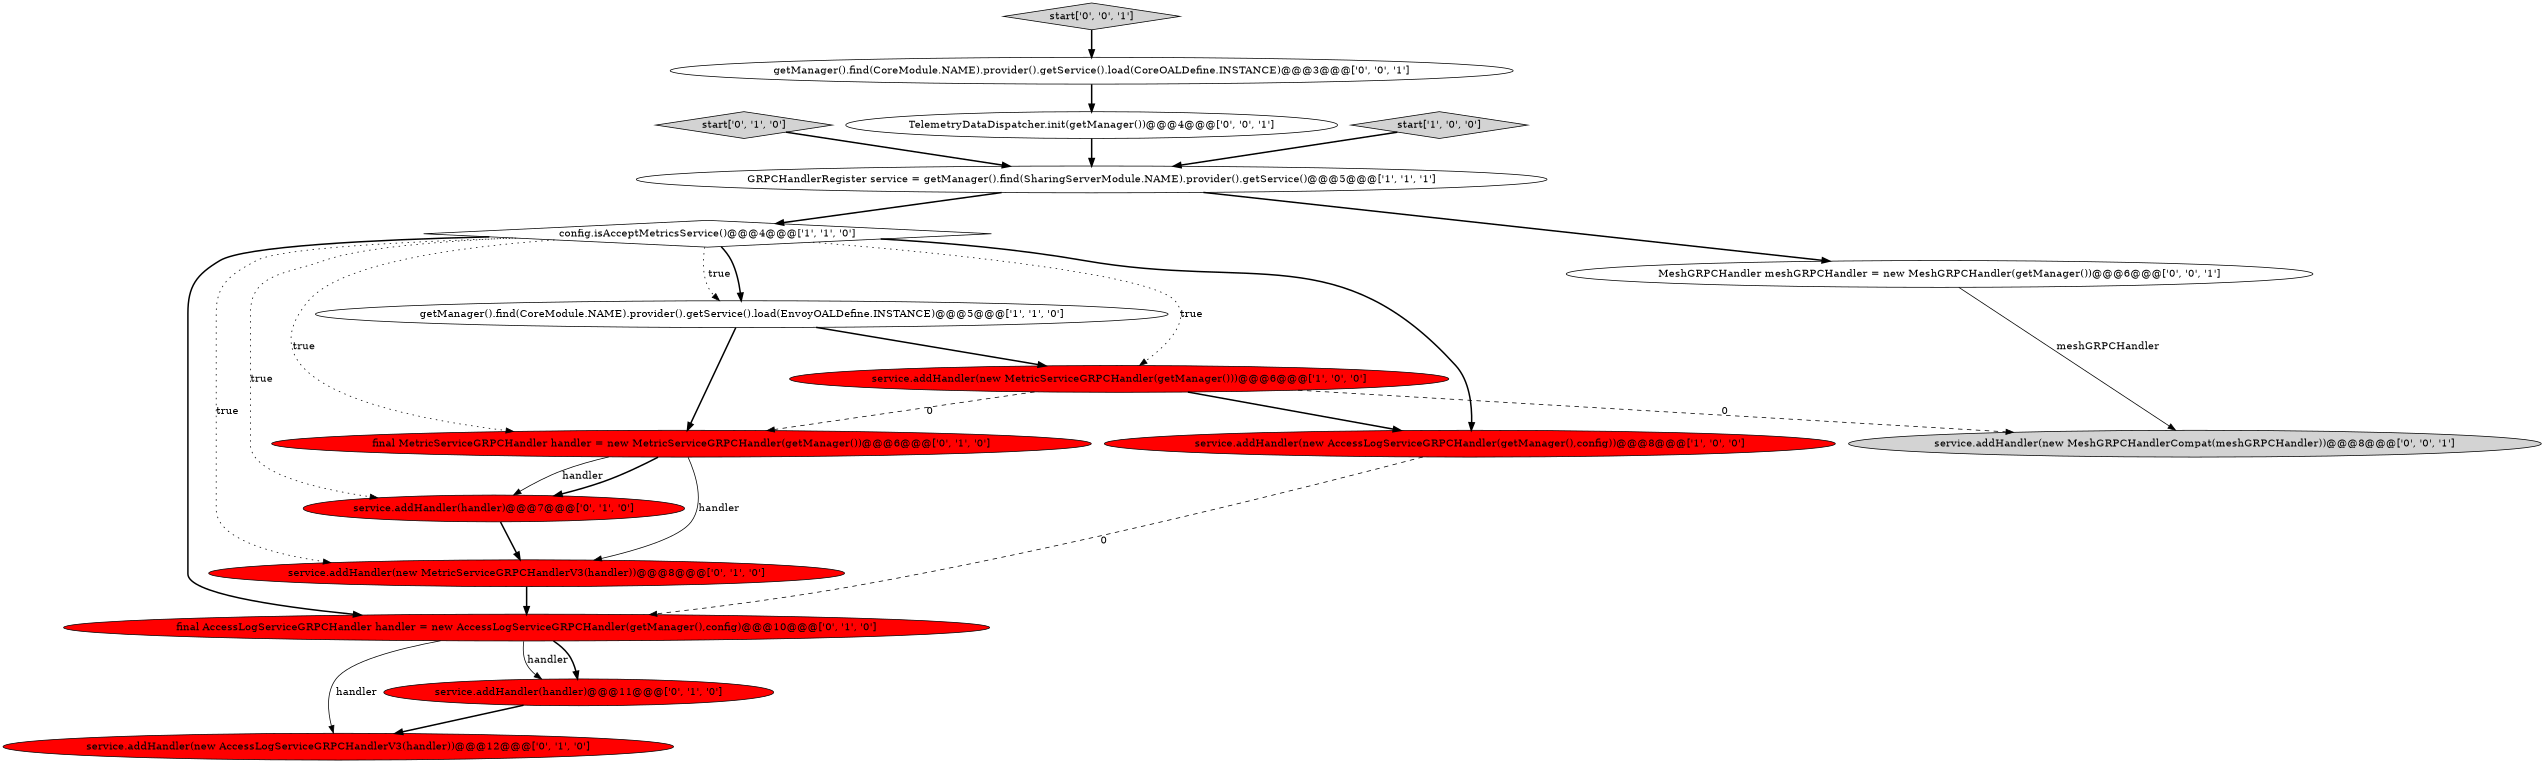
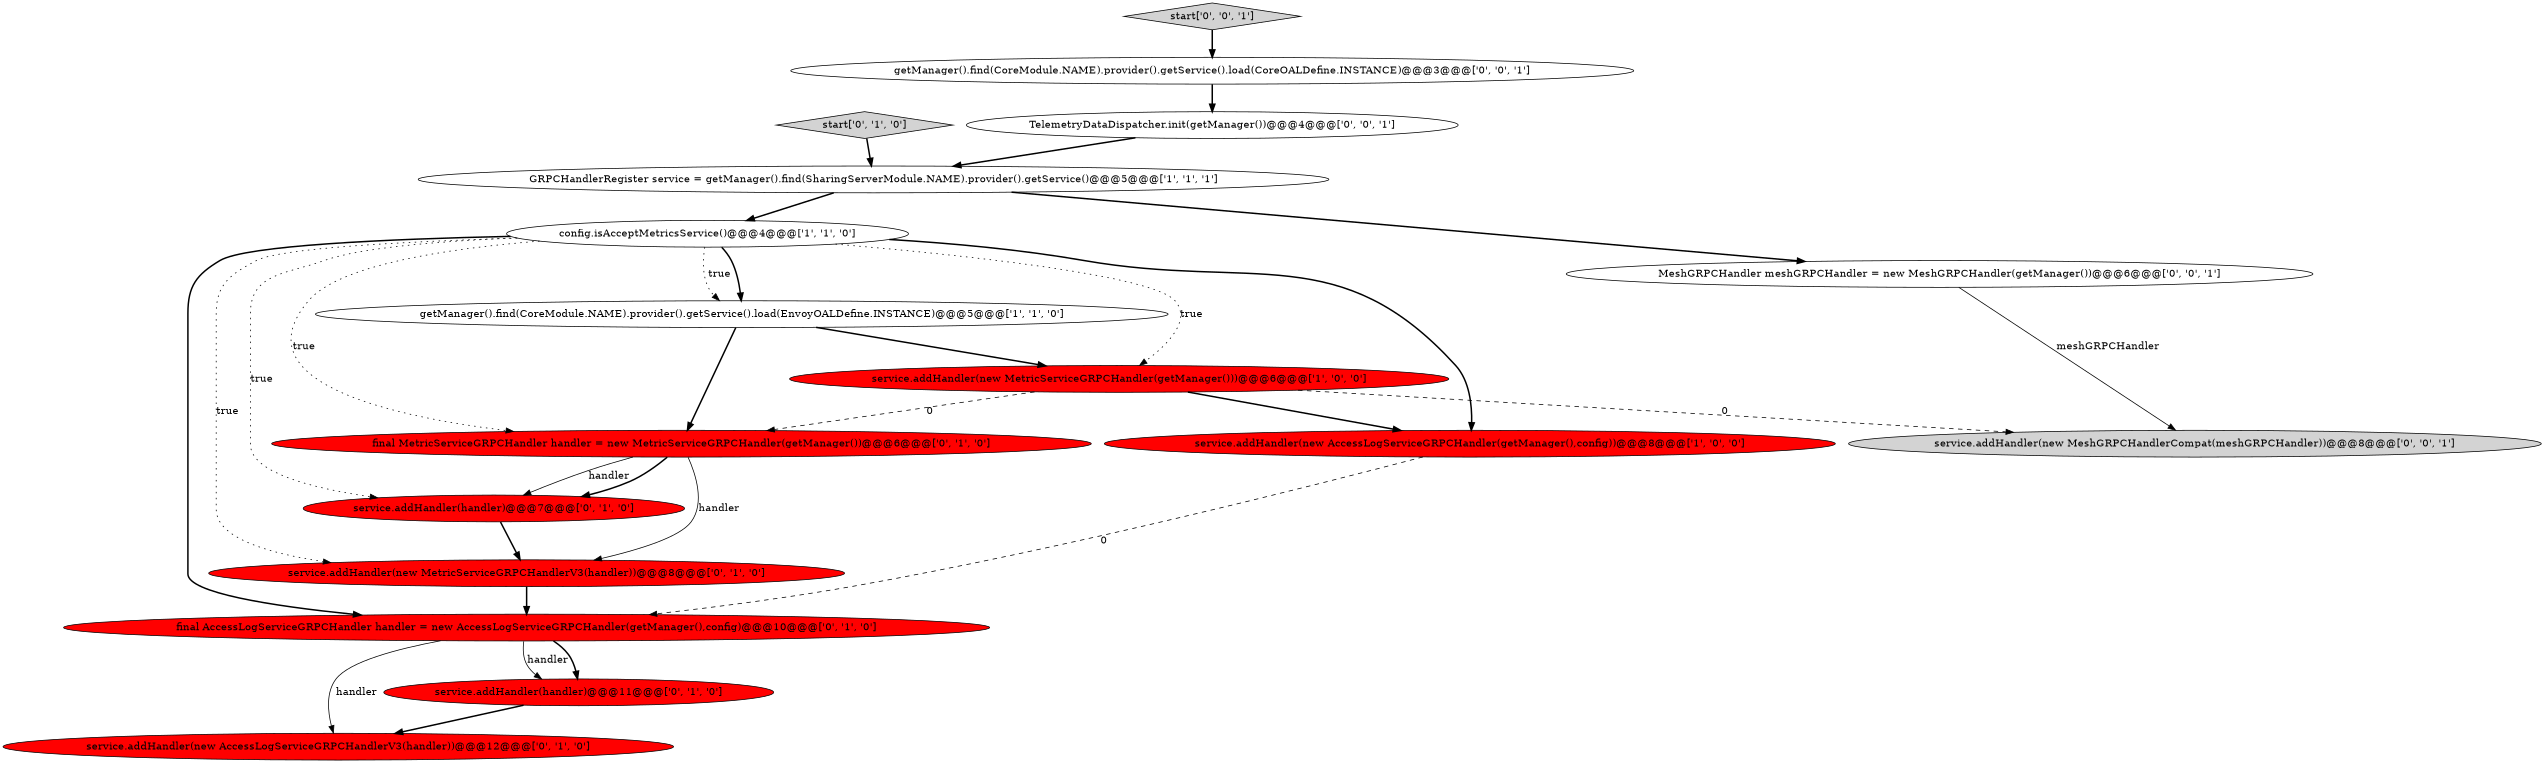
node "start['1', '0', '0']": removed
node "config.isAcceptMetricsService()@@@4@@@['1', '1', '0']": shape diamond -> ellipse
